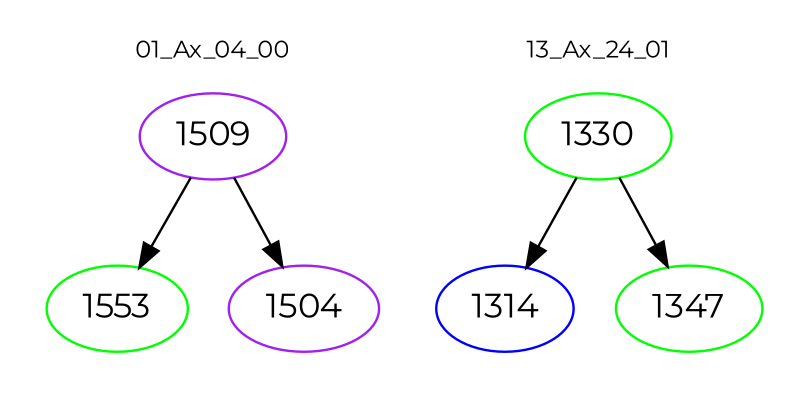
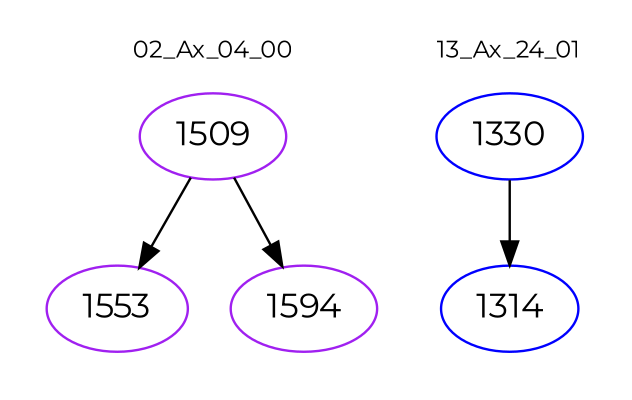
cluster "01_Ax_04_00": label "01_Ax_04_00" -> "02_Ax_04_00"
node "1330": color green -> blue
node "1553": color green -> purple
node "1504": label "1504" -> "1594"
node "1347": removed
